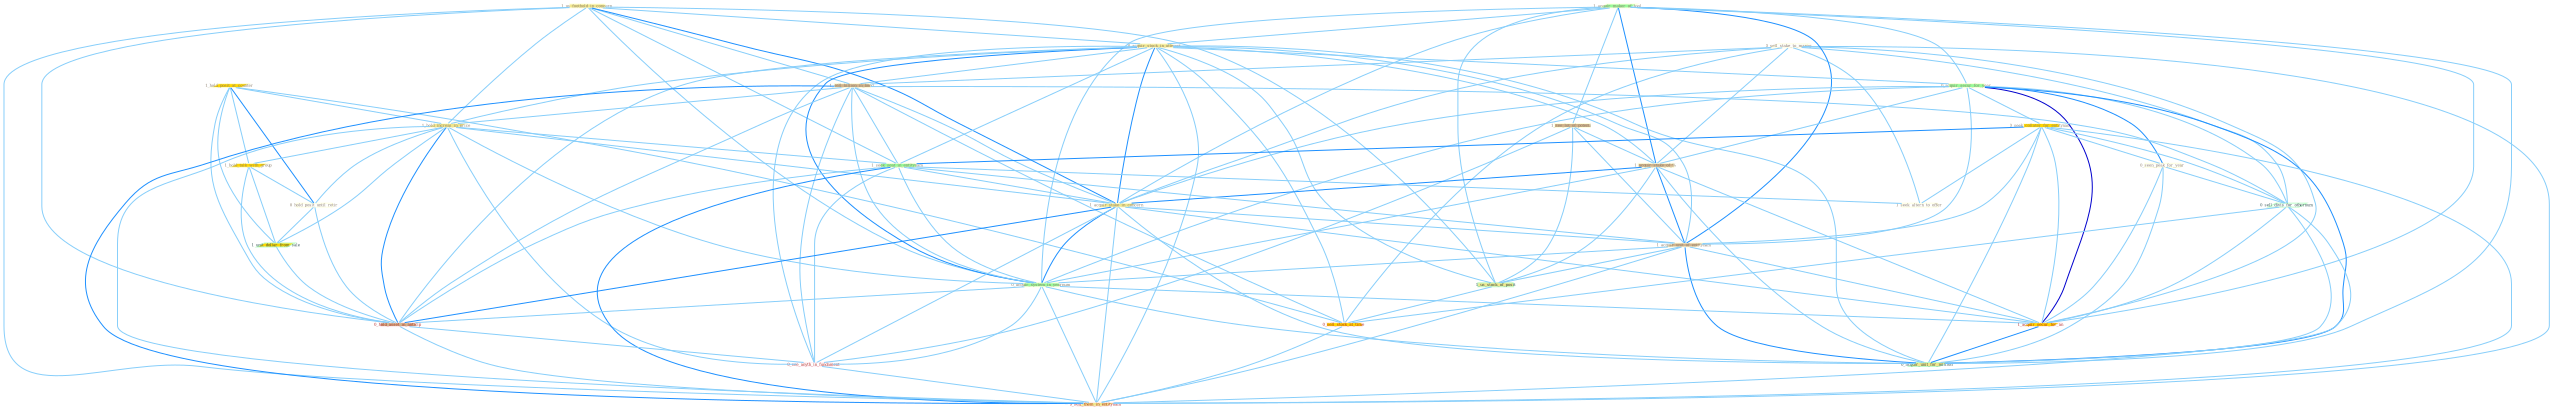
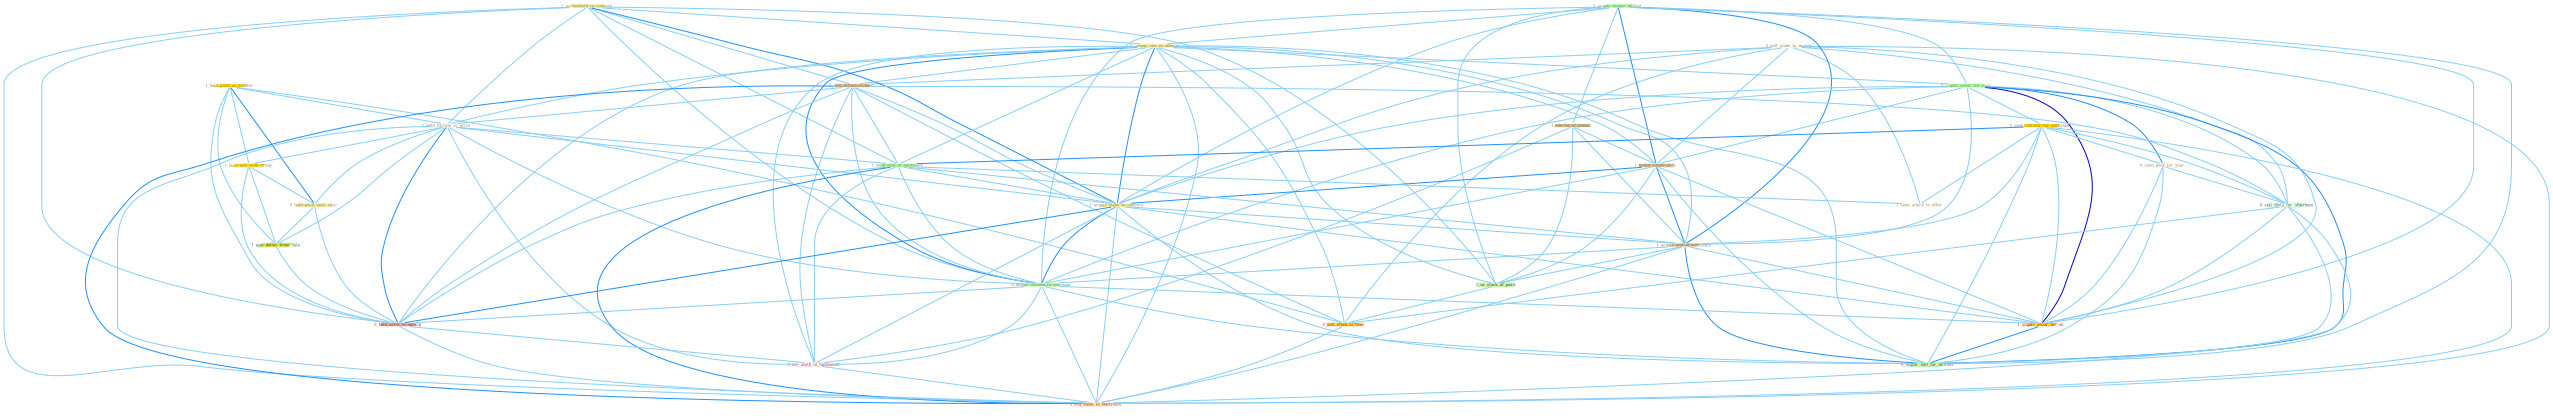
node "0_acquir_stock_in_attempt": label "0_acquir_stock_in_attempt" -> "0_acquir_see_in_attempt"
node "1_hold_increas_in_price": fillcolor khaki -> white
node "0_hold_posit_until_retir": fillcolor white -> khaki
